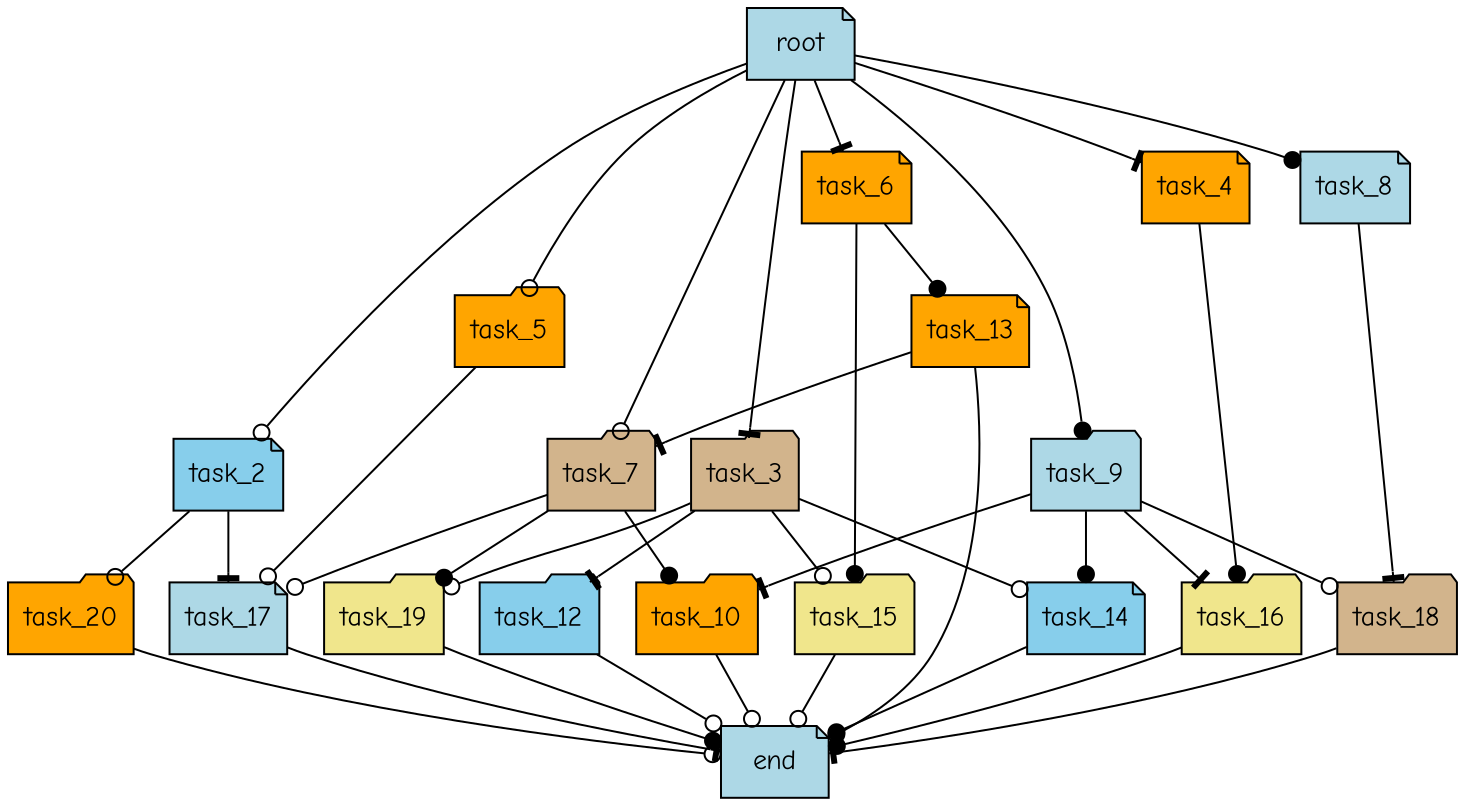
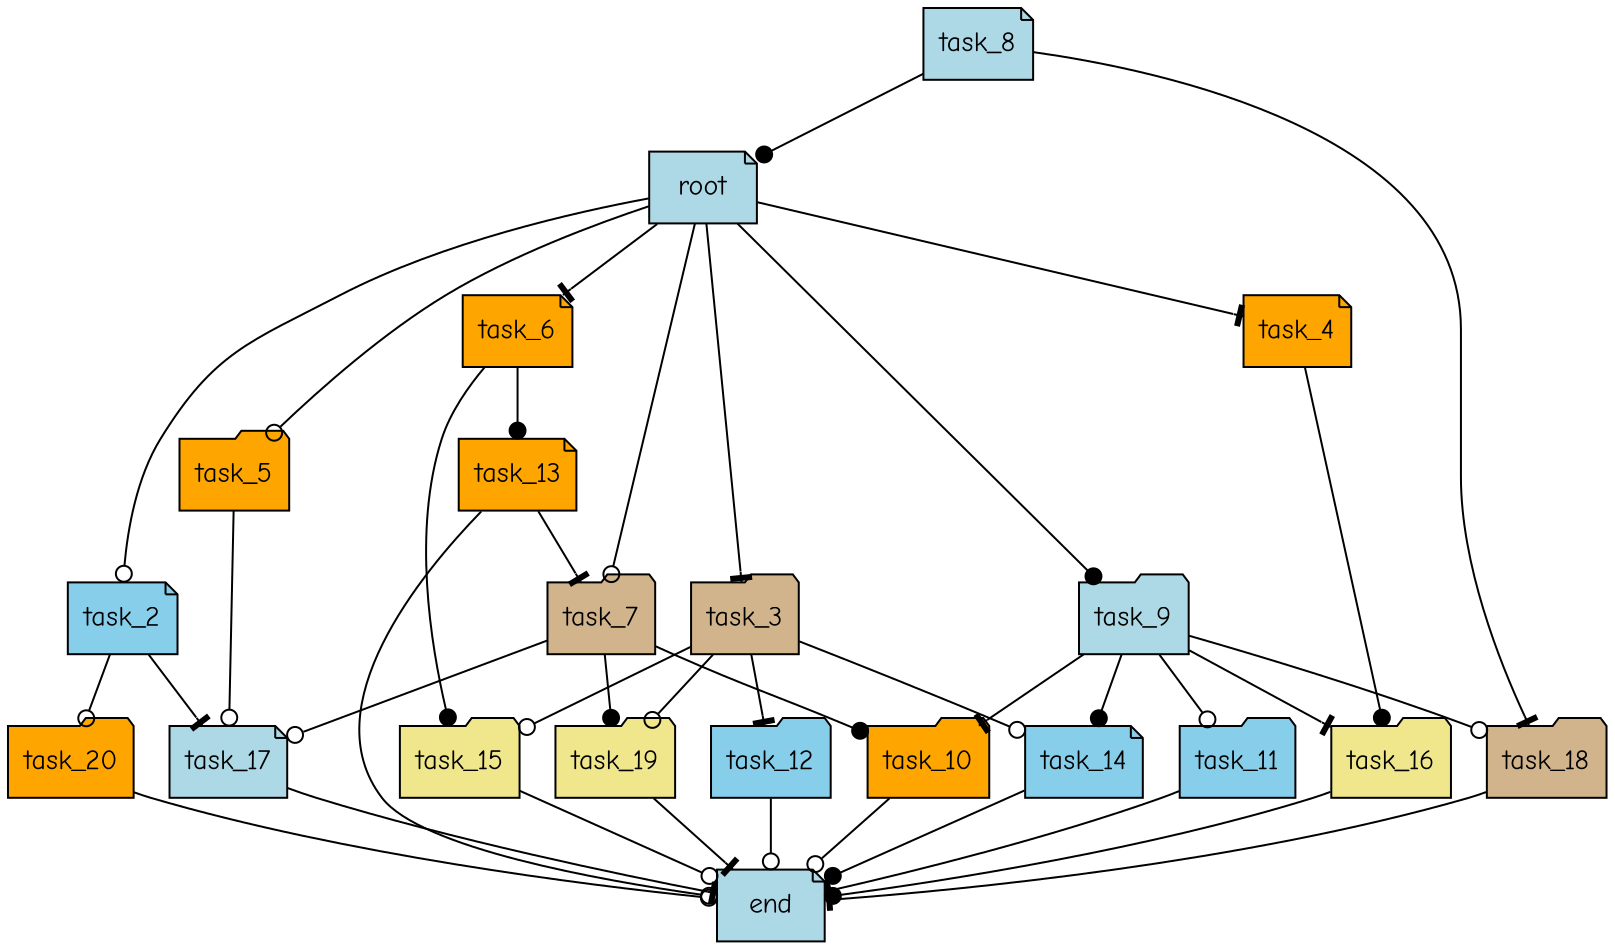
edge "root" -> "task_8": reversed
edge "task_19" -> "end": arrowhead dot -> tee
node "task_11": added
